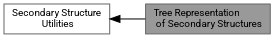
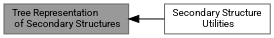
edge "Tree Representation of Secondary Structures" -> "Secondary Structure Utilities": reversed
